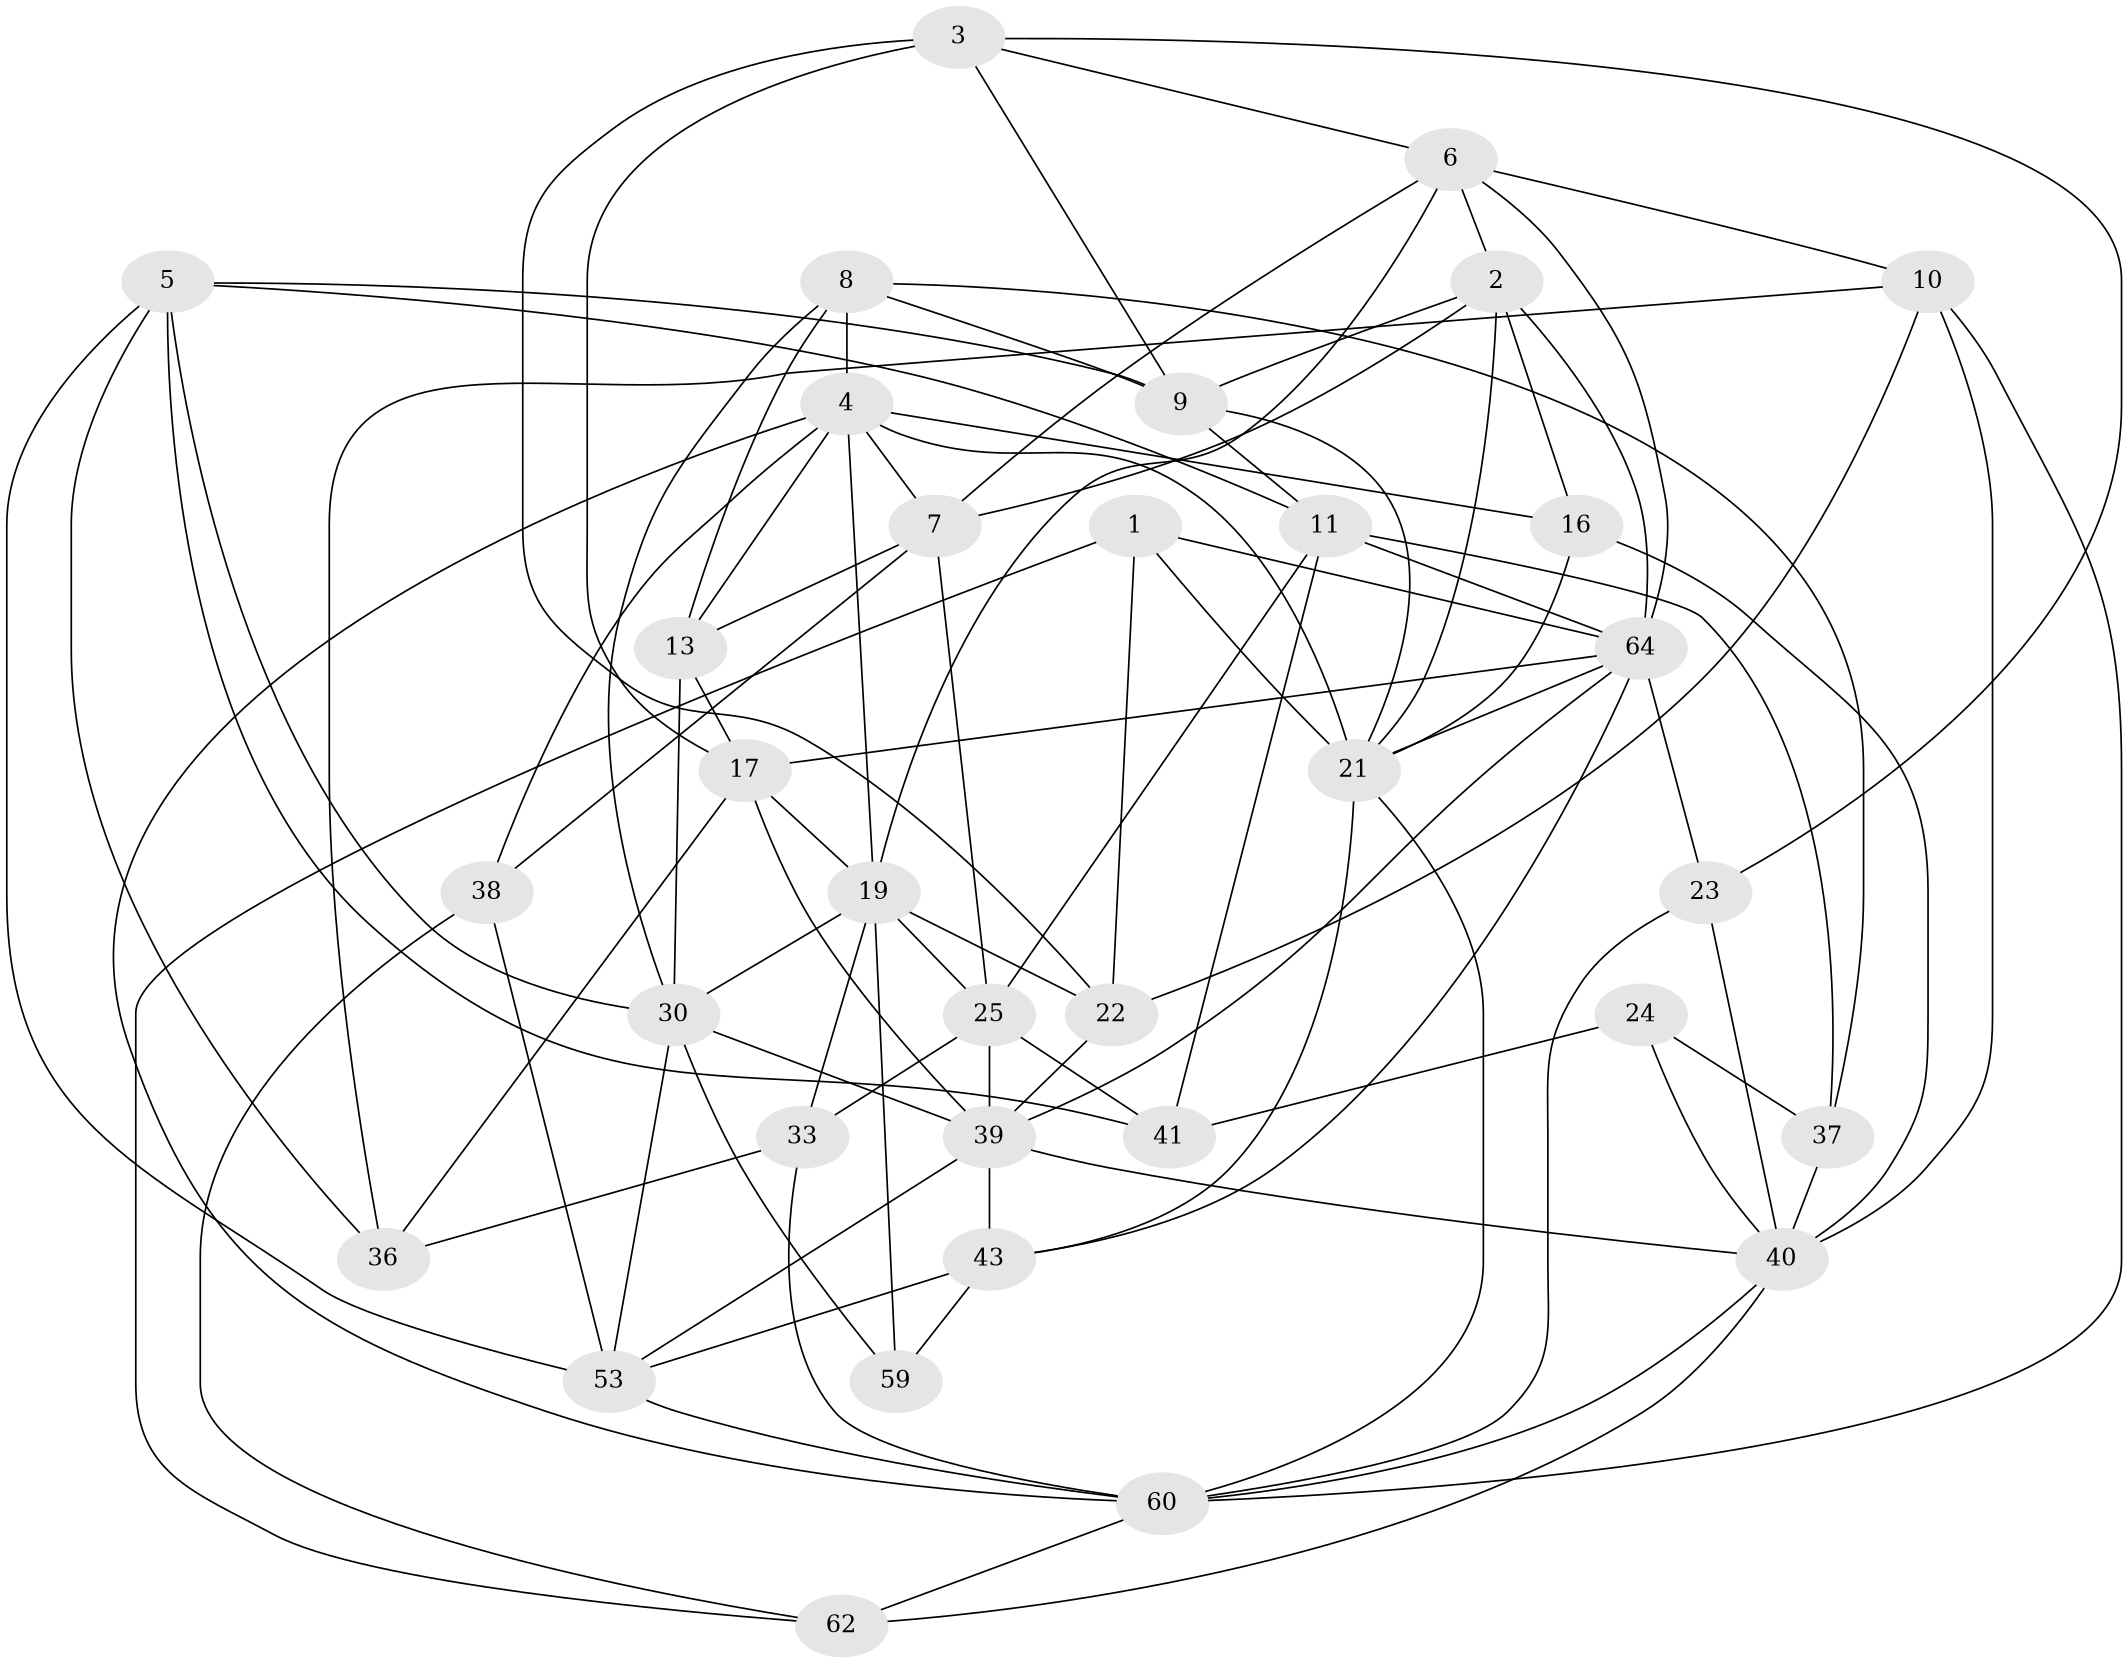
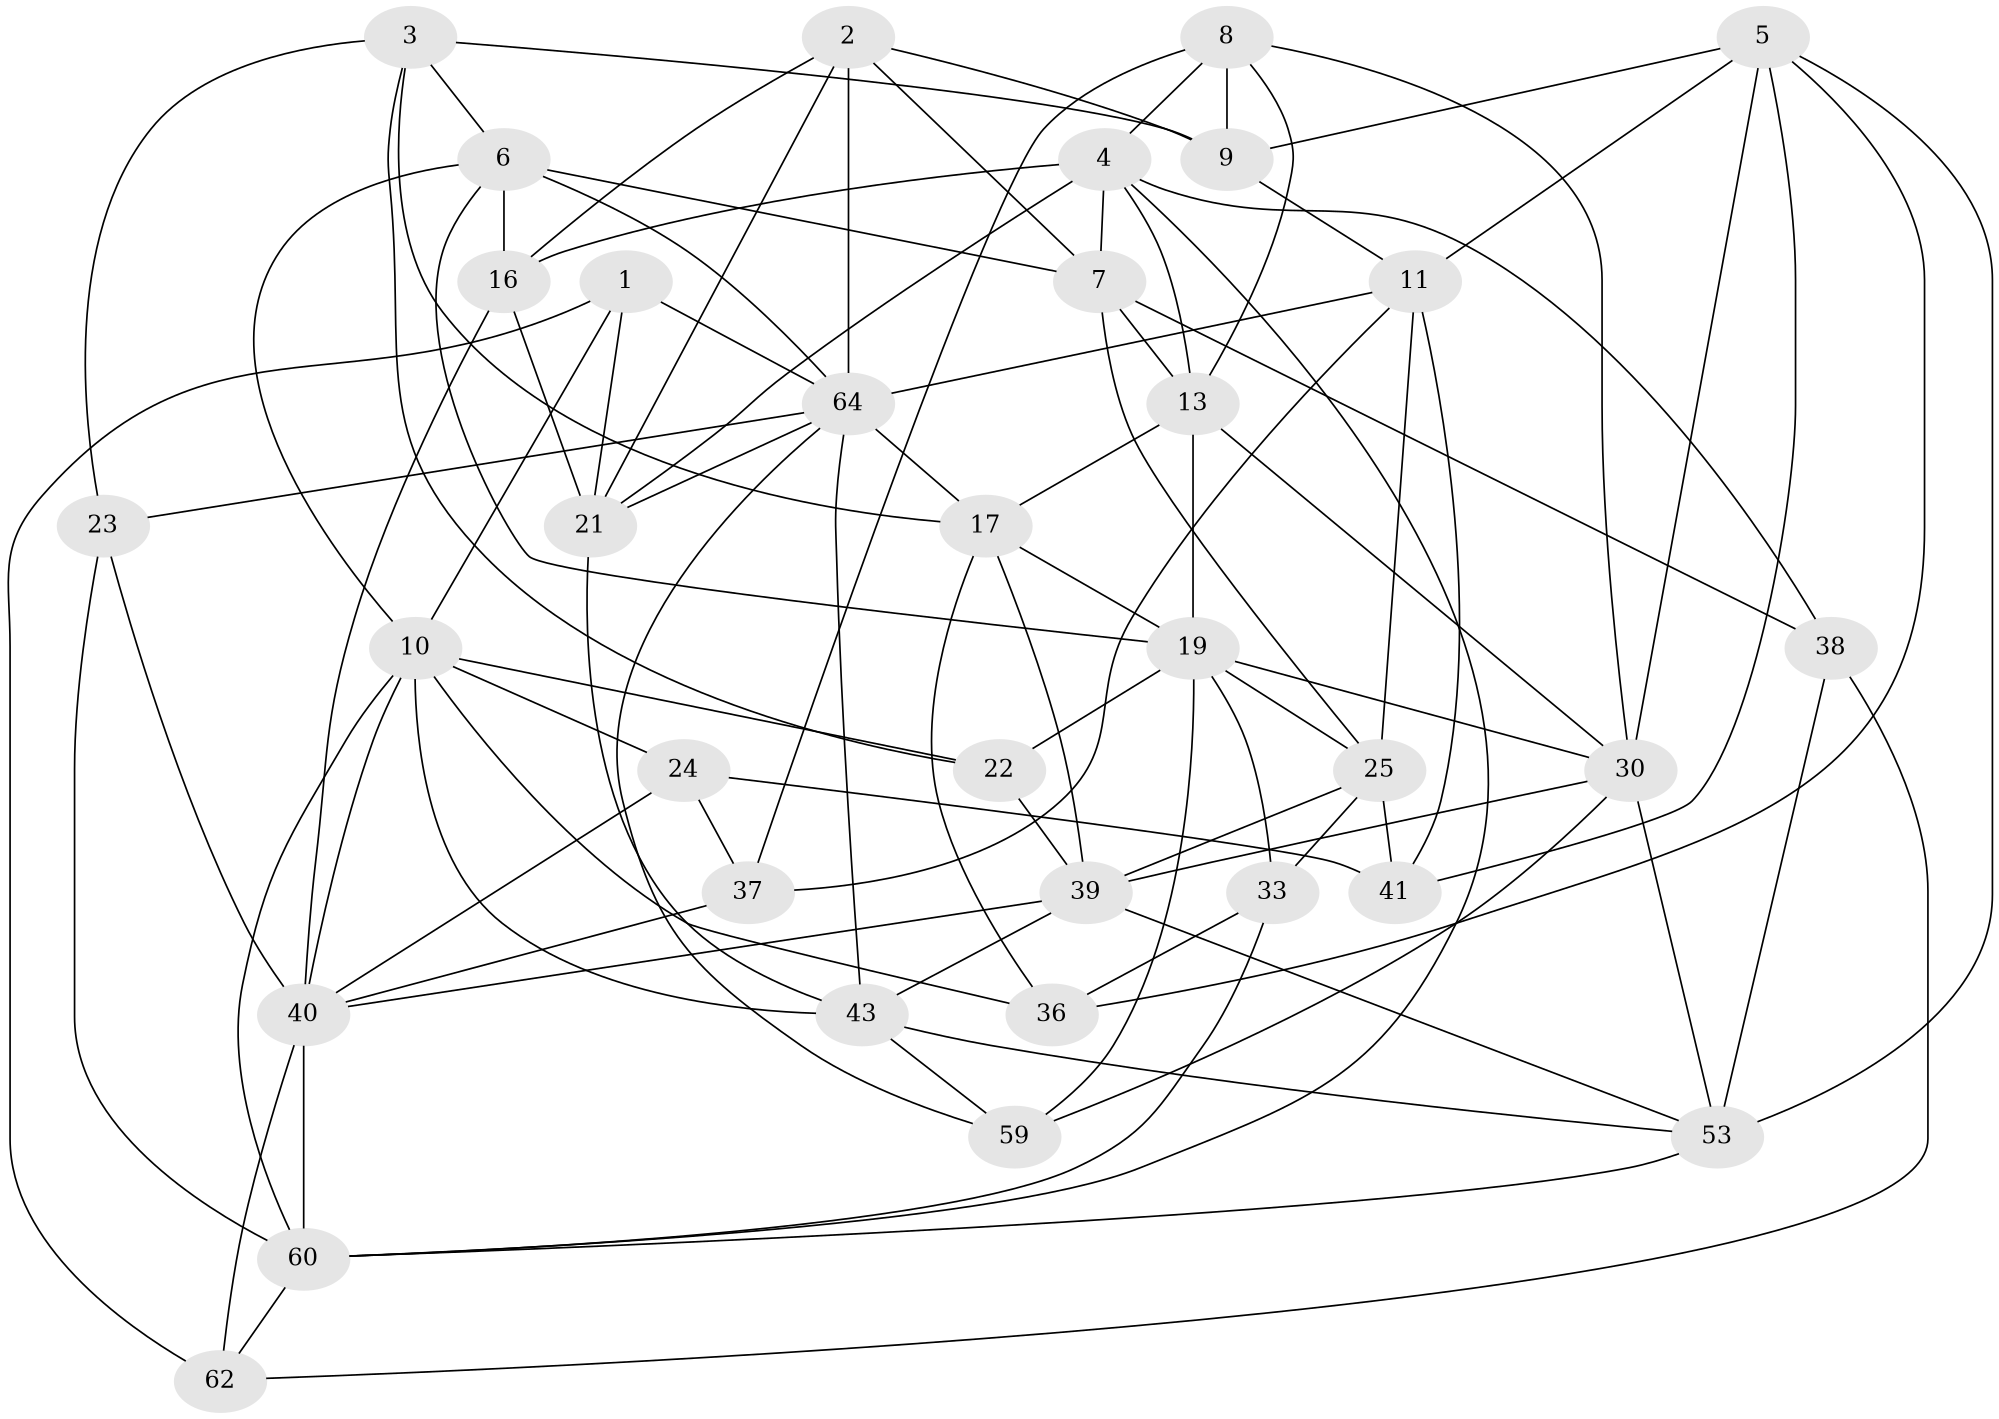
edge "6" -- "2": now "6" -- "16"
edge "9" -- "21": removed
edge "4" -- "19": now "13" -- "19"
edge "10" -- "24": added
edge "1" -- "22": now "1" -- "10"
edge "64" -- "39": now "64" -- "59"
edge "10" -- "43": added
edge "21" -- "60": removed
